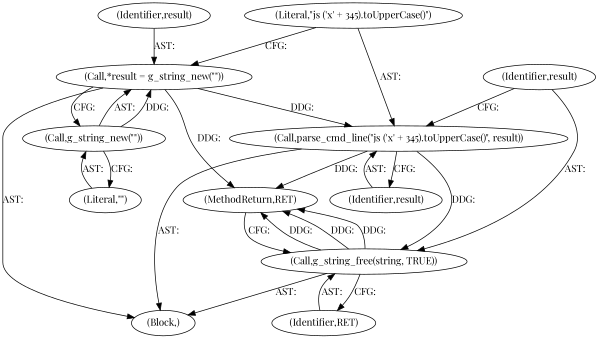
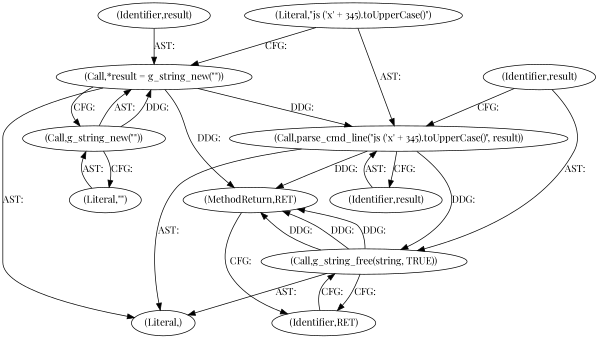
edge "(MethodReturn,RET)" -> "(Call,g_string_free(string, TRUE))": now "(MethodReturn,RET)" -> "(Identifier,RET)"
edge "(Identifier,RET)" -> "(Call,g_string_free(string, TRUE))": label "AST: " -> "CFG: "
node "(Block,)": label "(Block,)" -> "(Literal,)"
